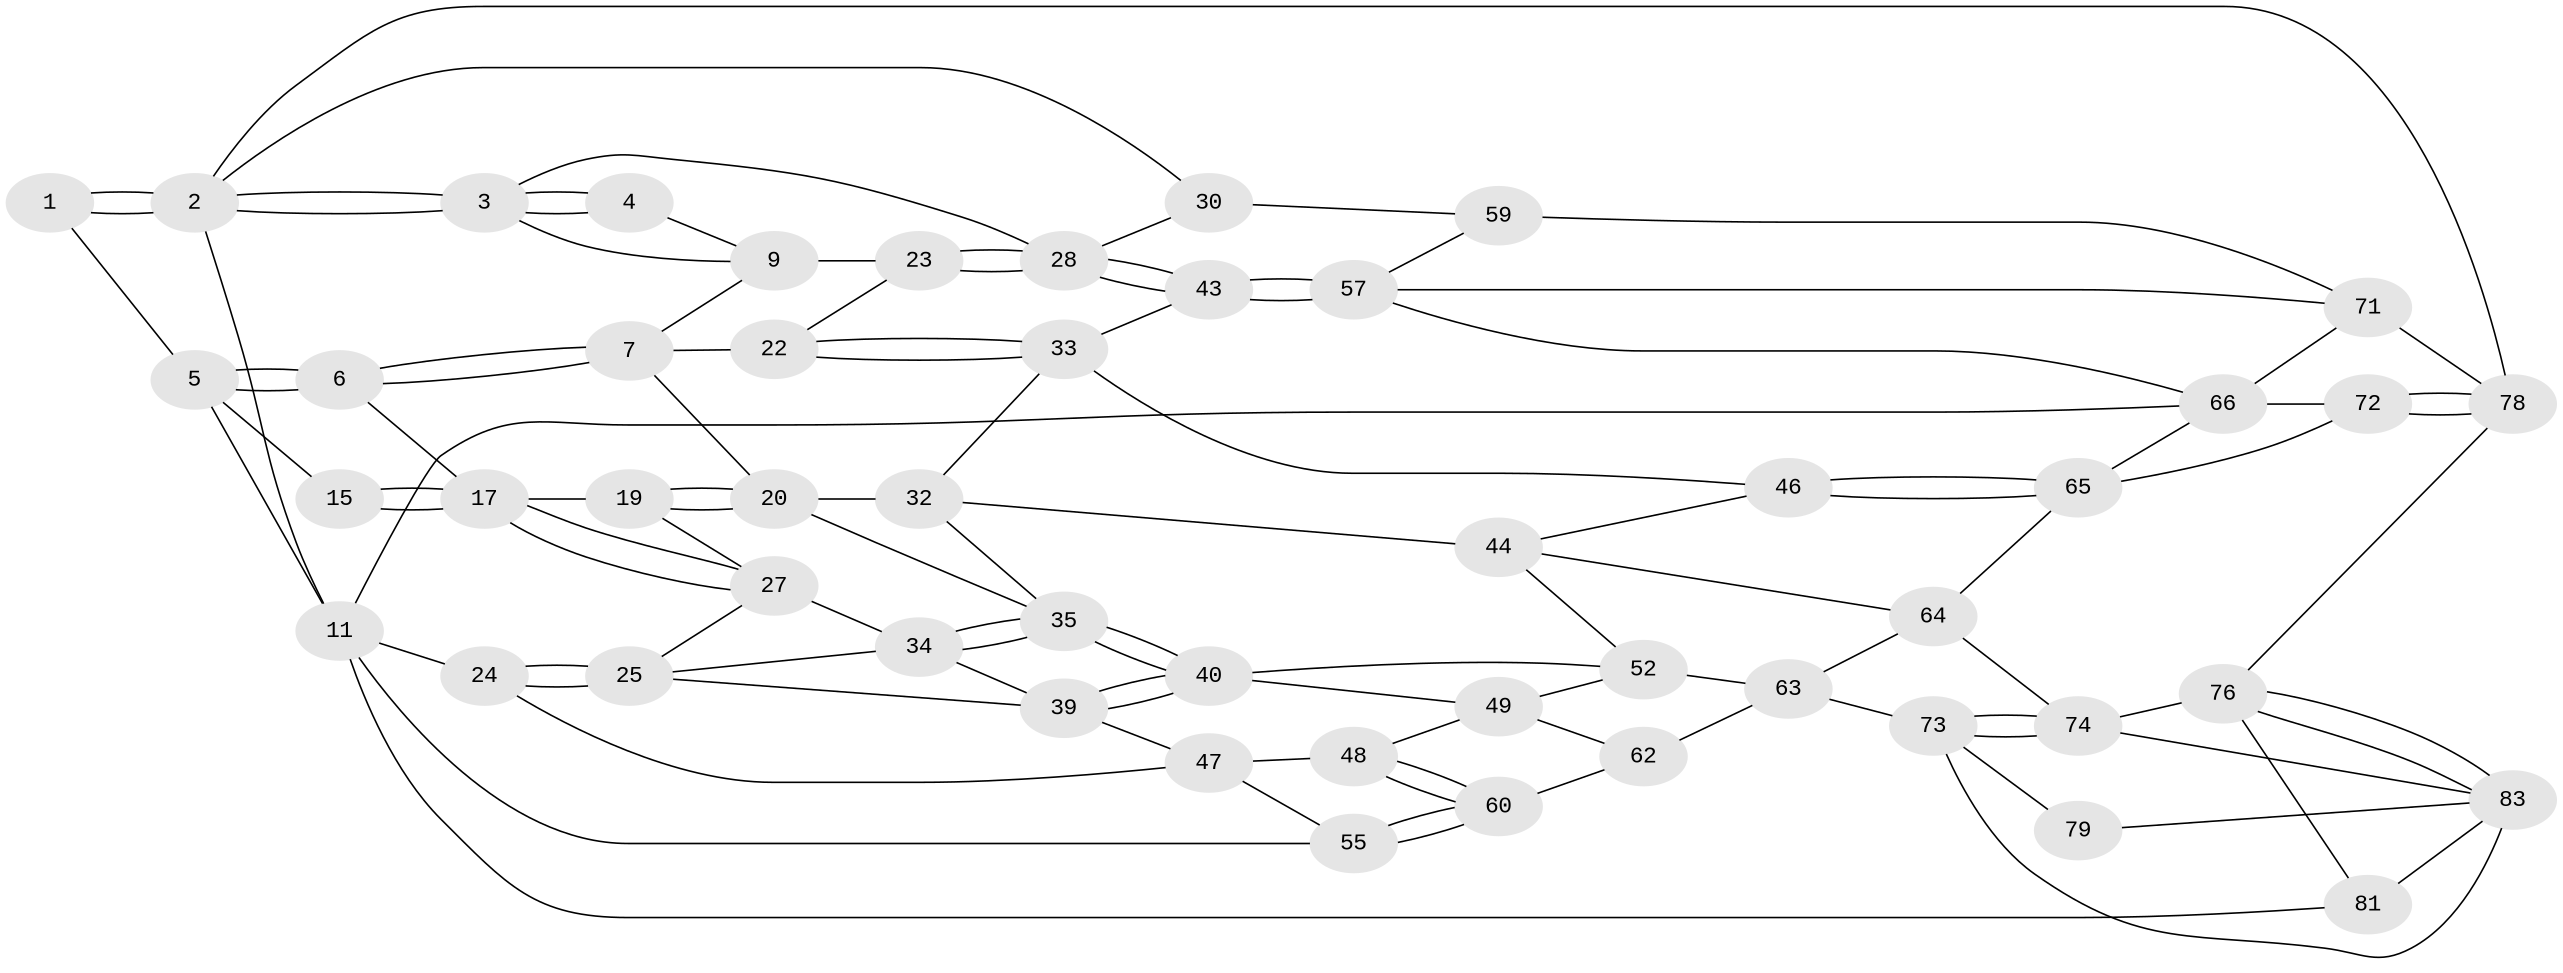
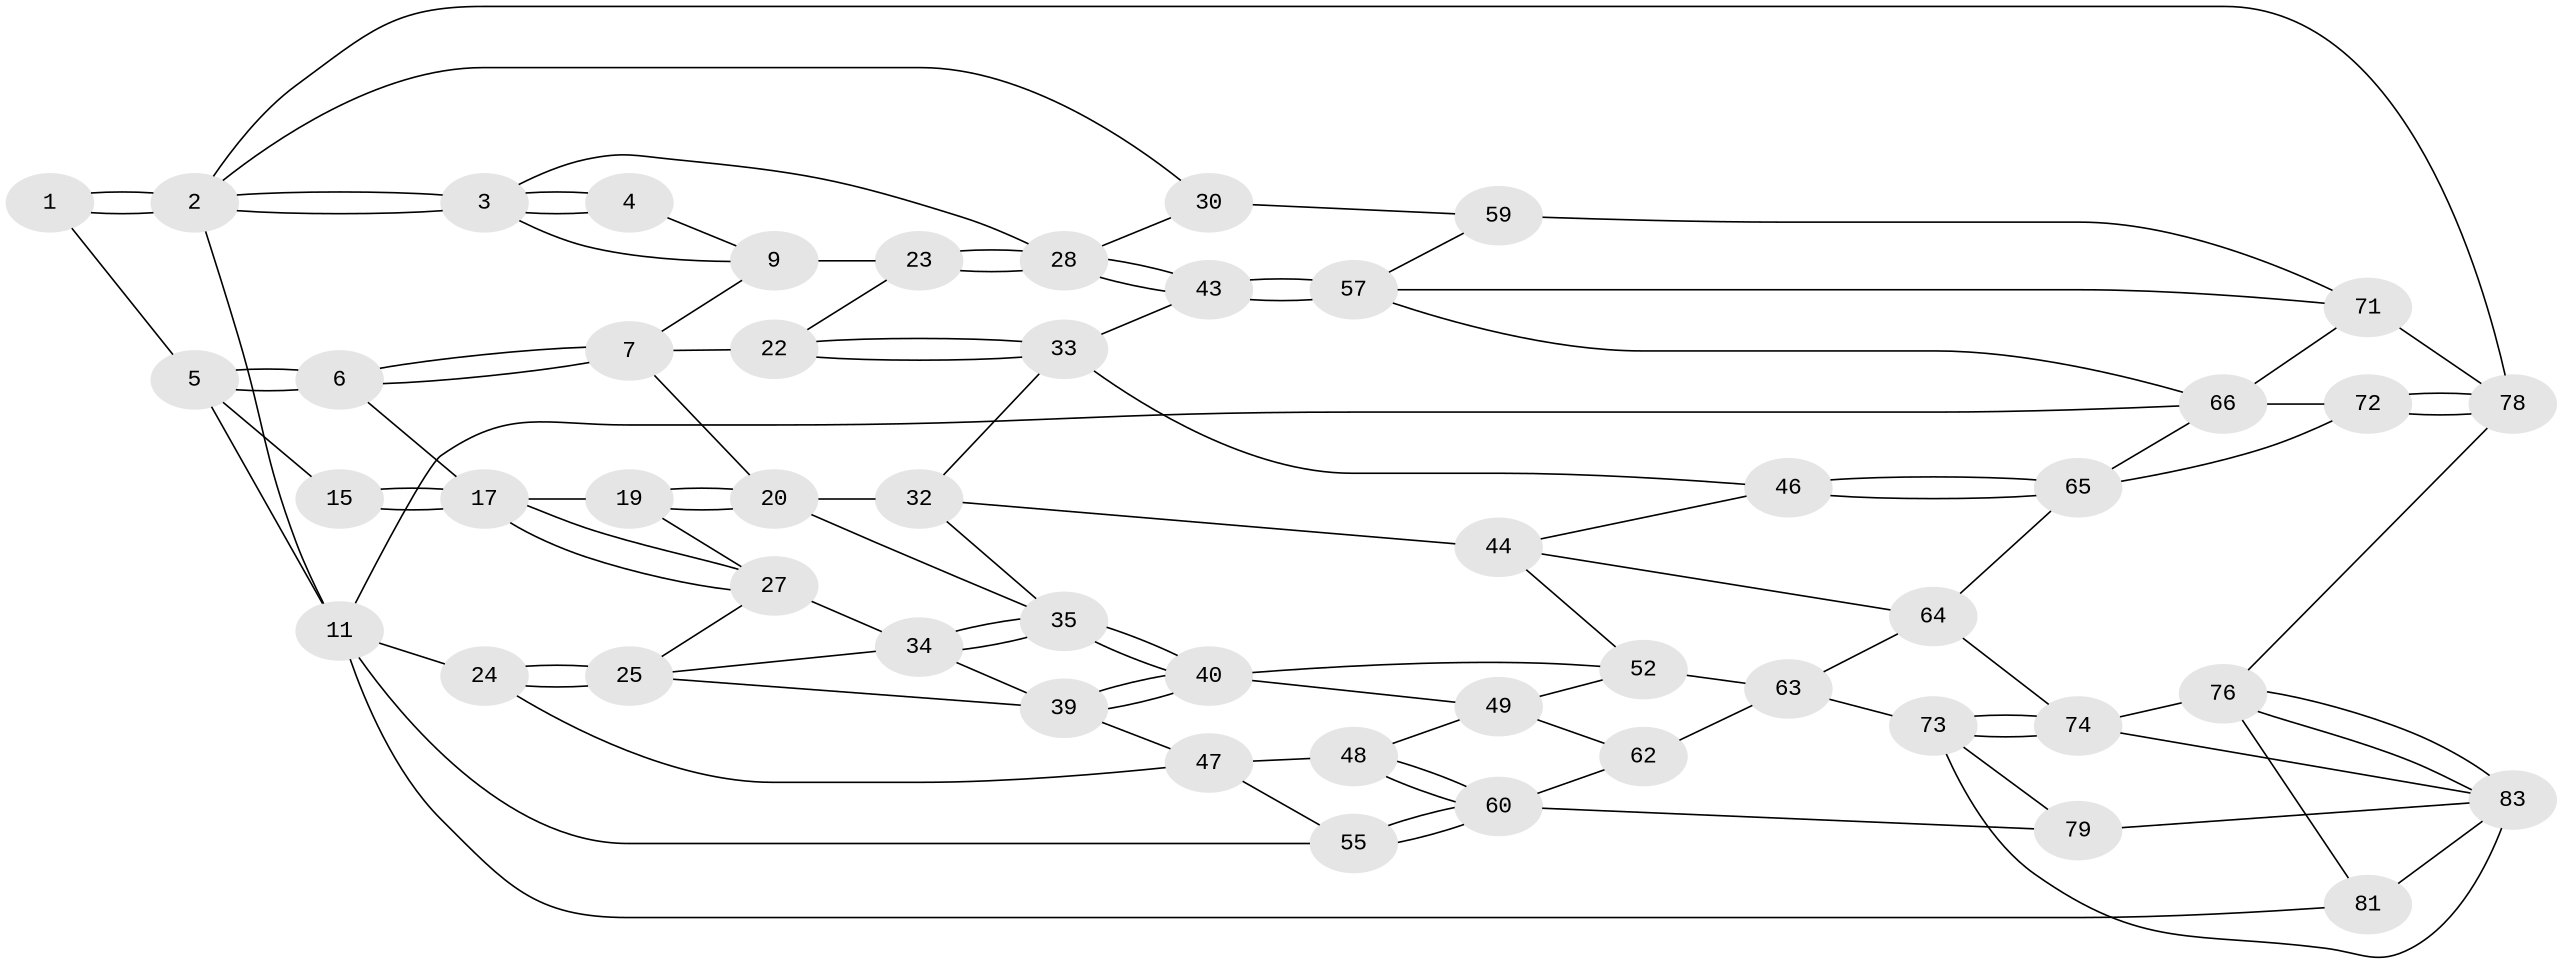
edge "60" -- "79": added
